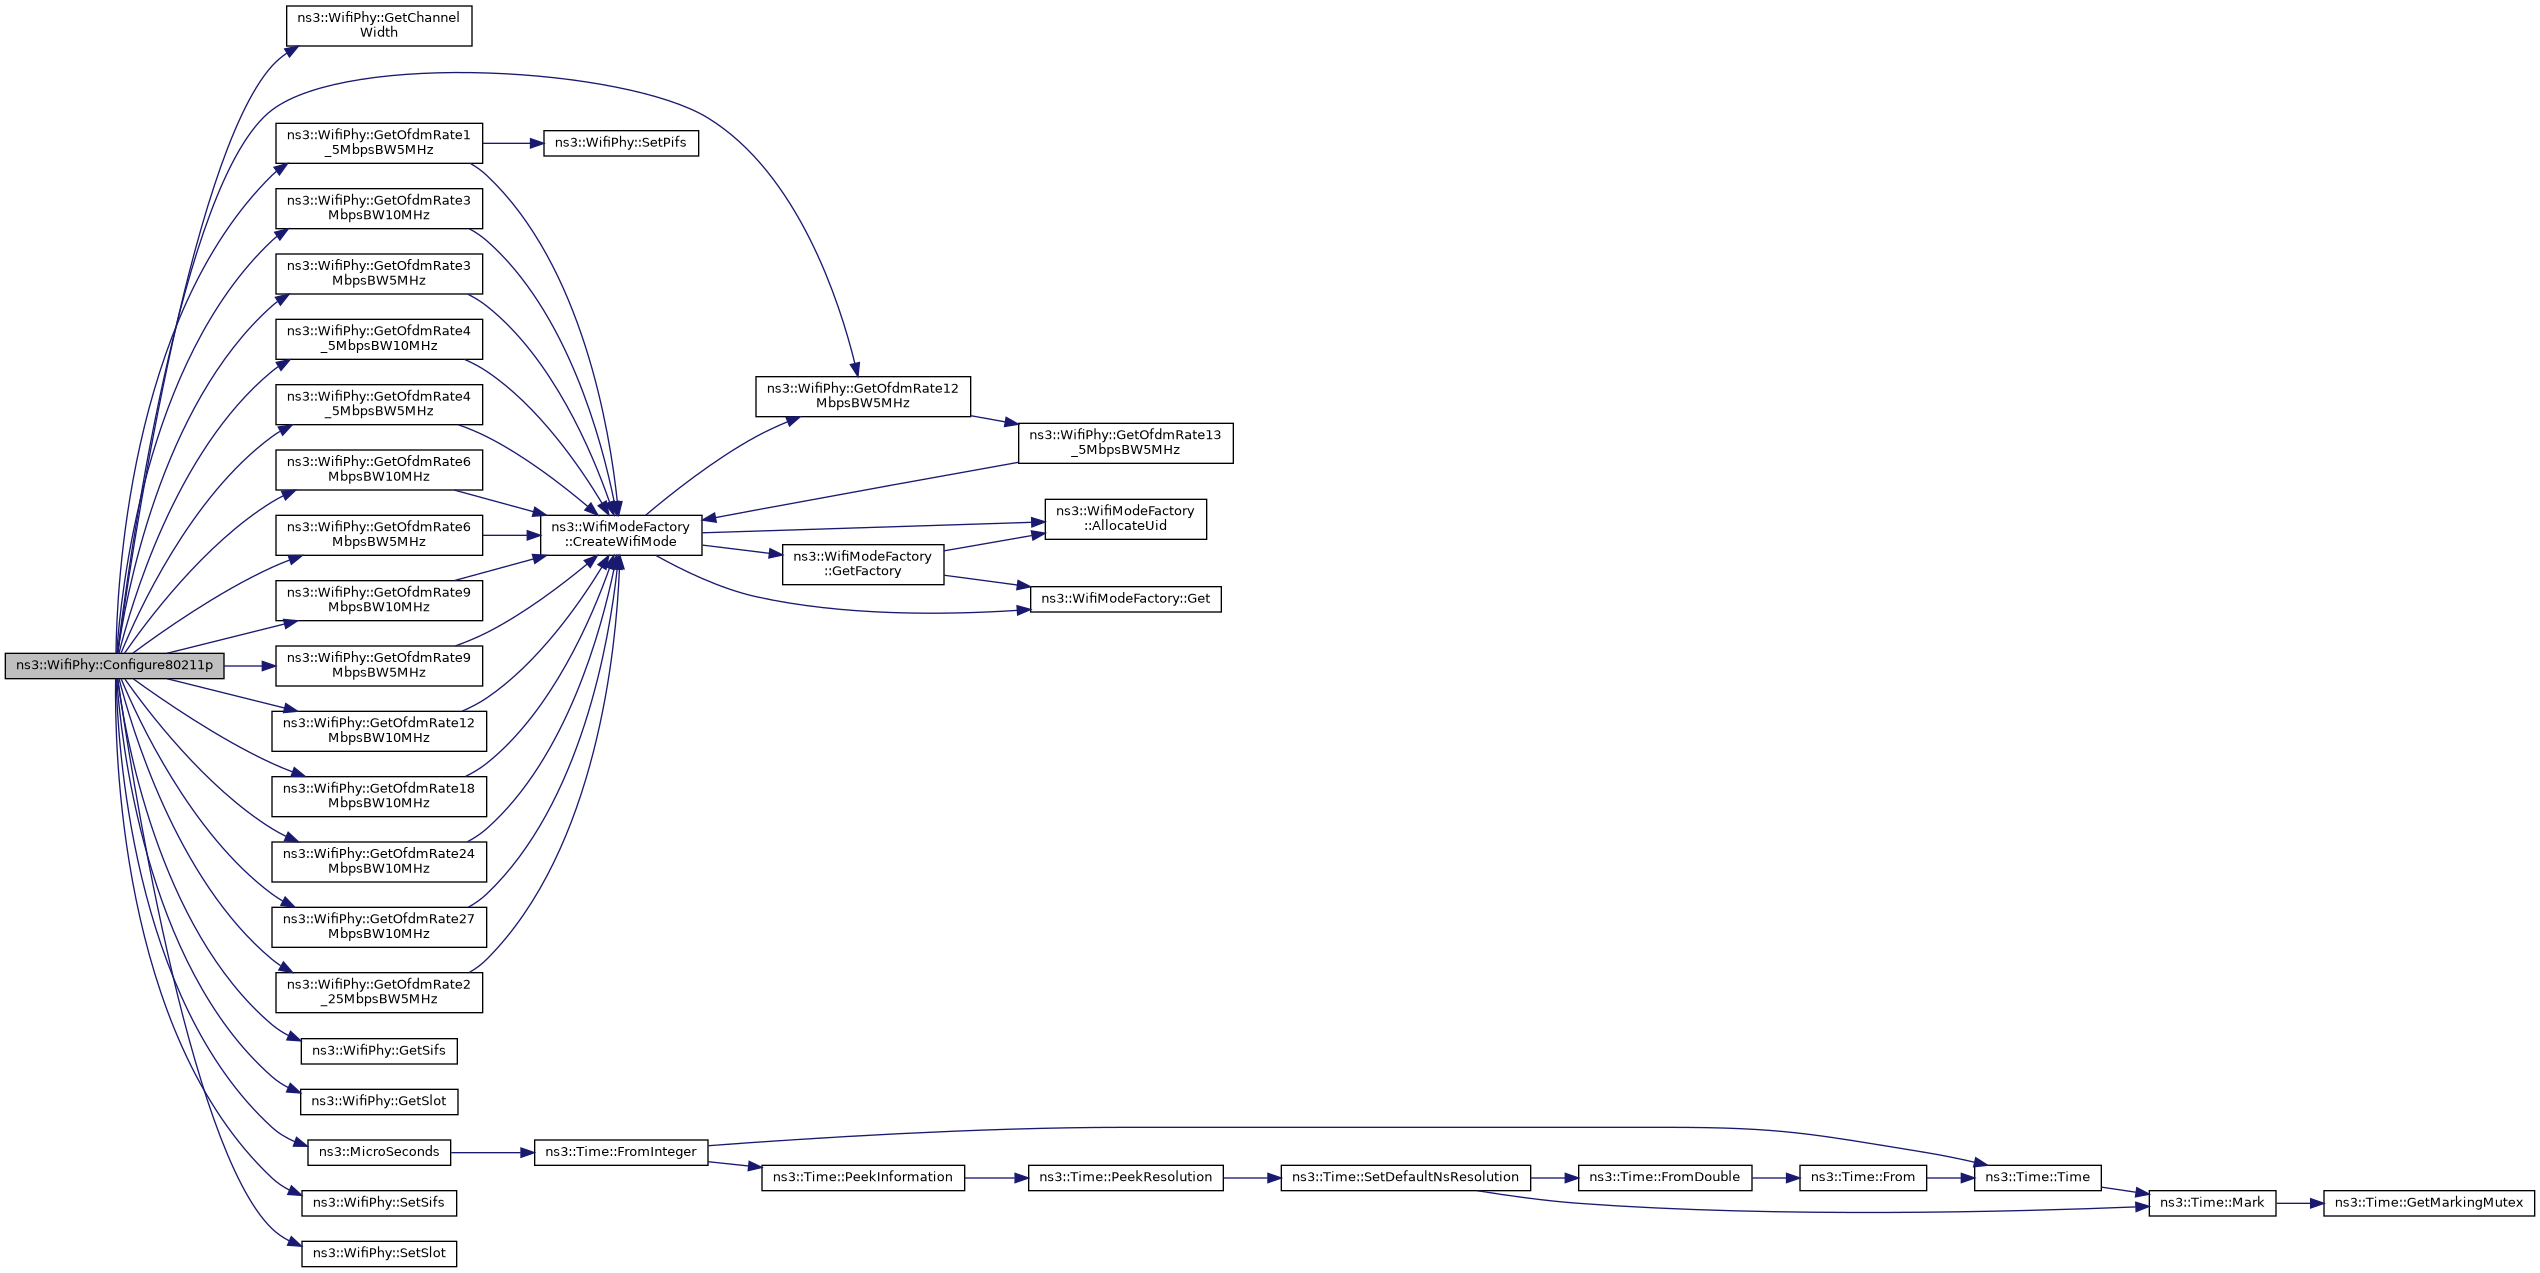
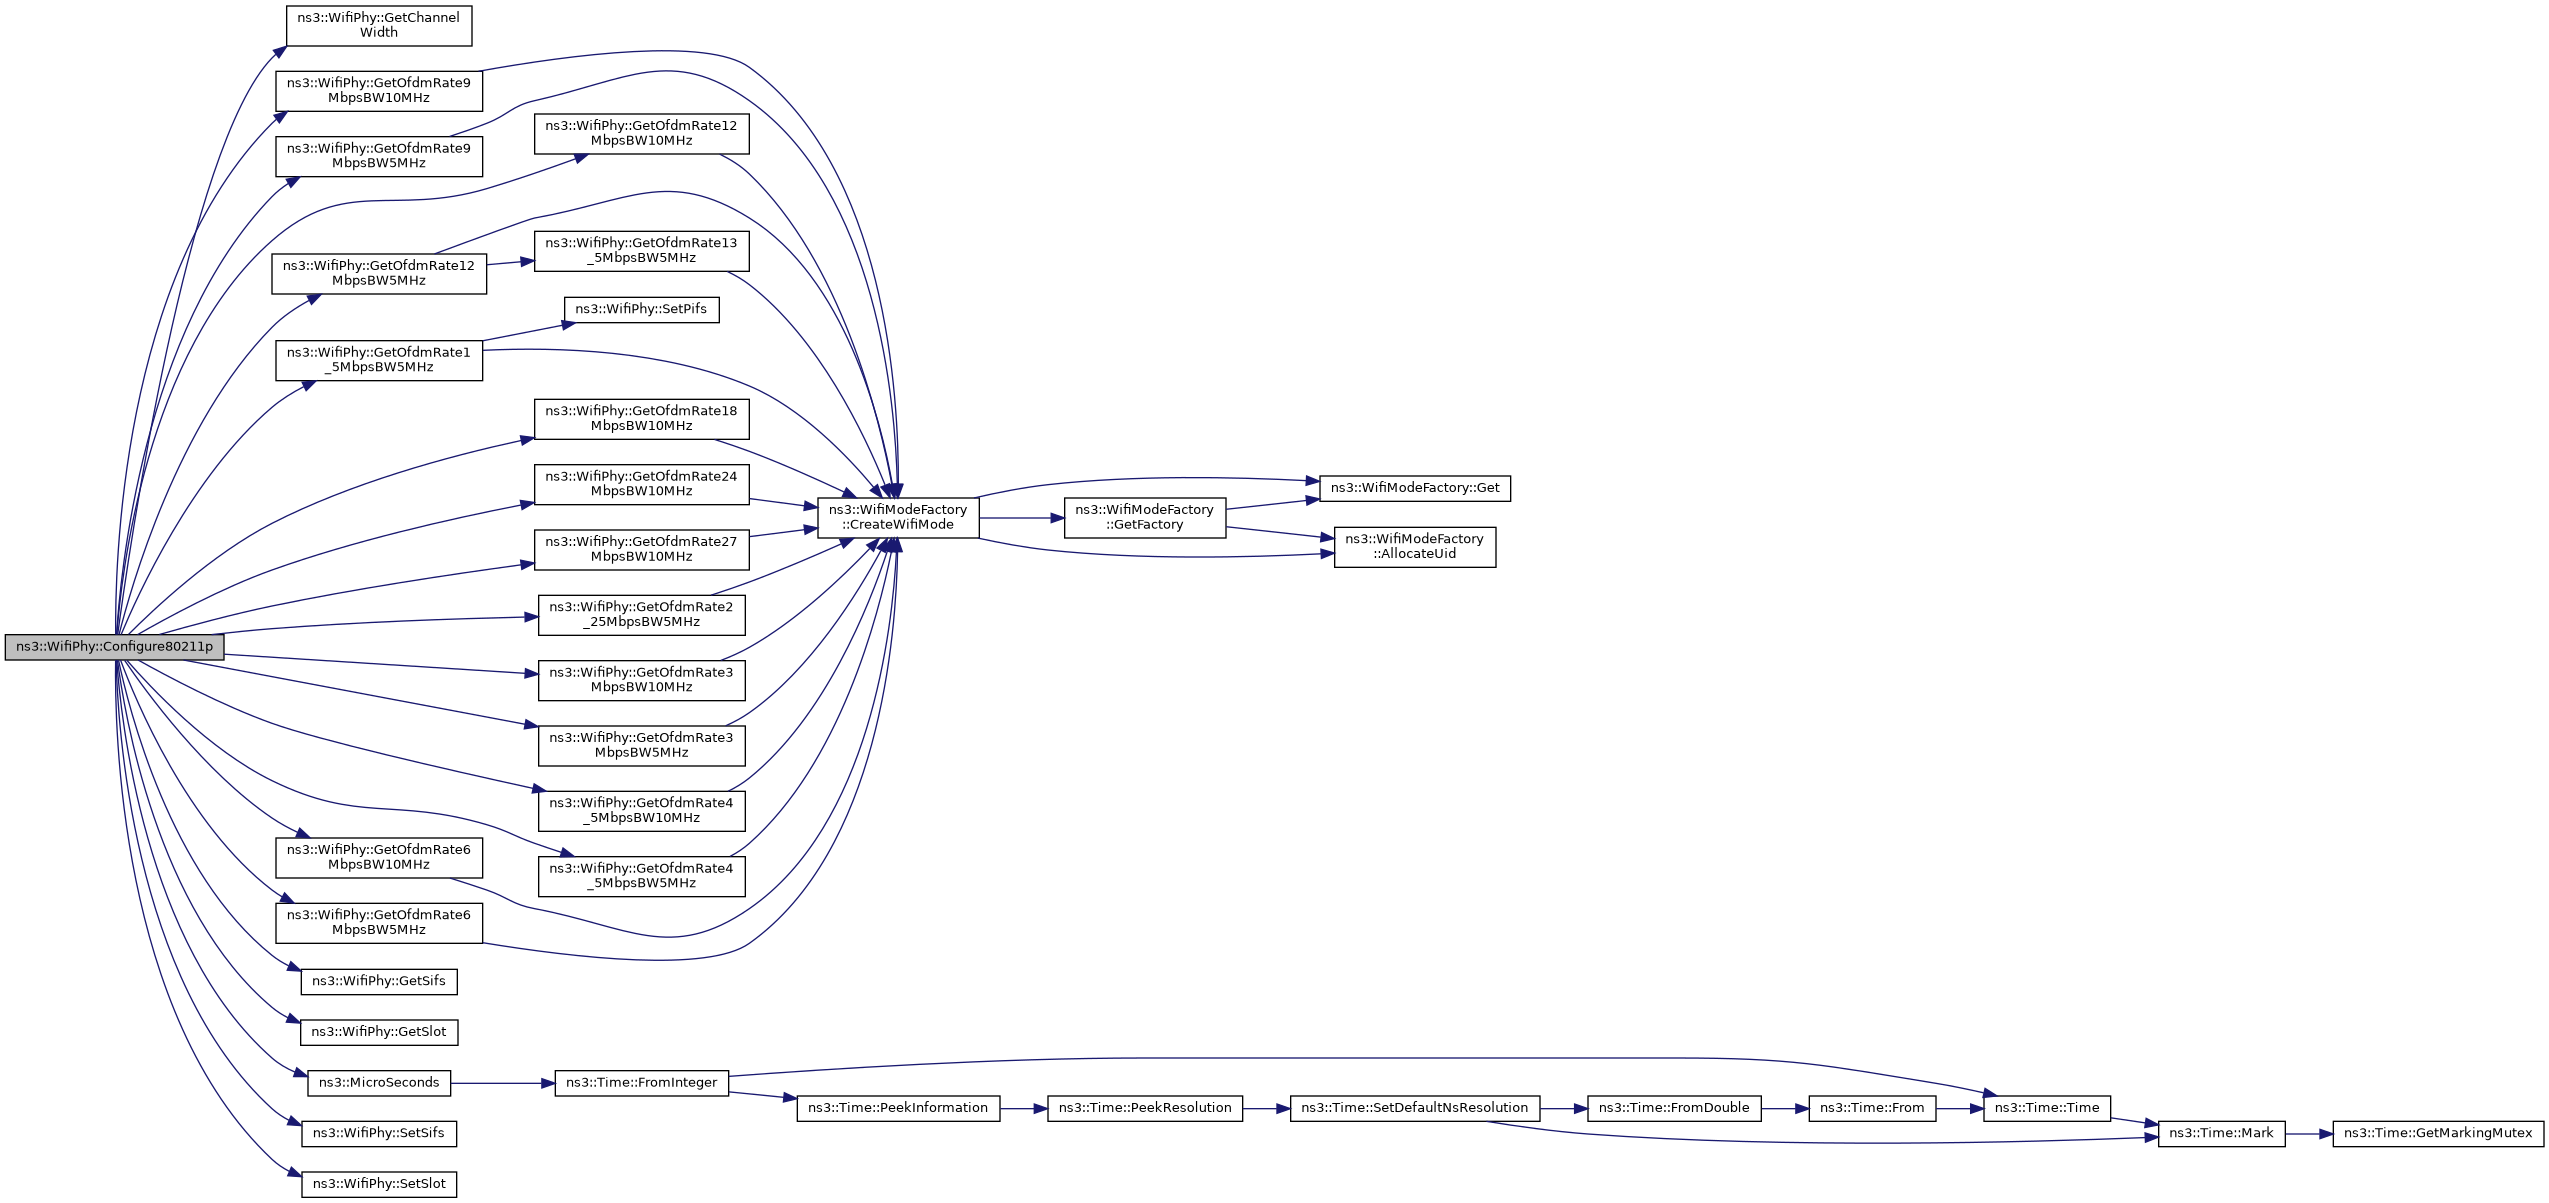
edge "ns3::WifiModeFactory ::CreateWifiMode" -> "ns3::WifiPhy::GetOfdmRate12 MbpsBW5MHz": reversed
